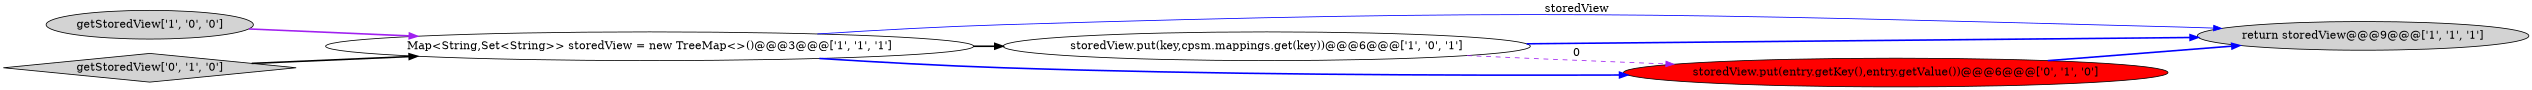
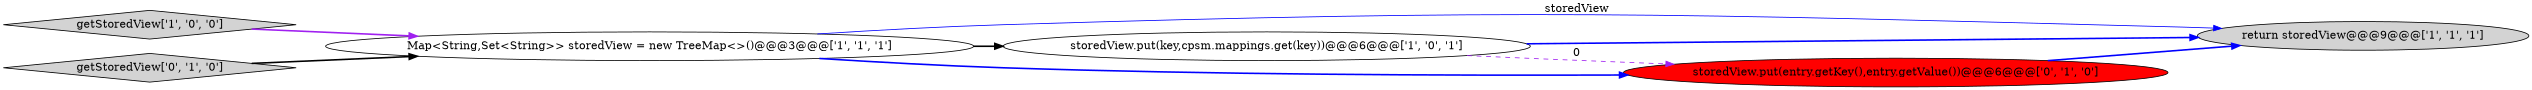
node "getStoredView['1', '0', '0']": shape ellipse -> diamond
